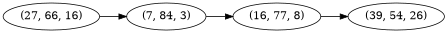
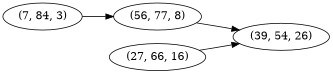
edge "(27, 66, 16)" -> "(7, 84, 3)": now "(27, 66, 16)" -> "(39, 54, 26)"
node "(16, 77, 8)": label "(16, 77, 8)" -> "(56, 77, 8)"
